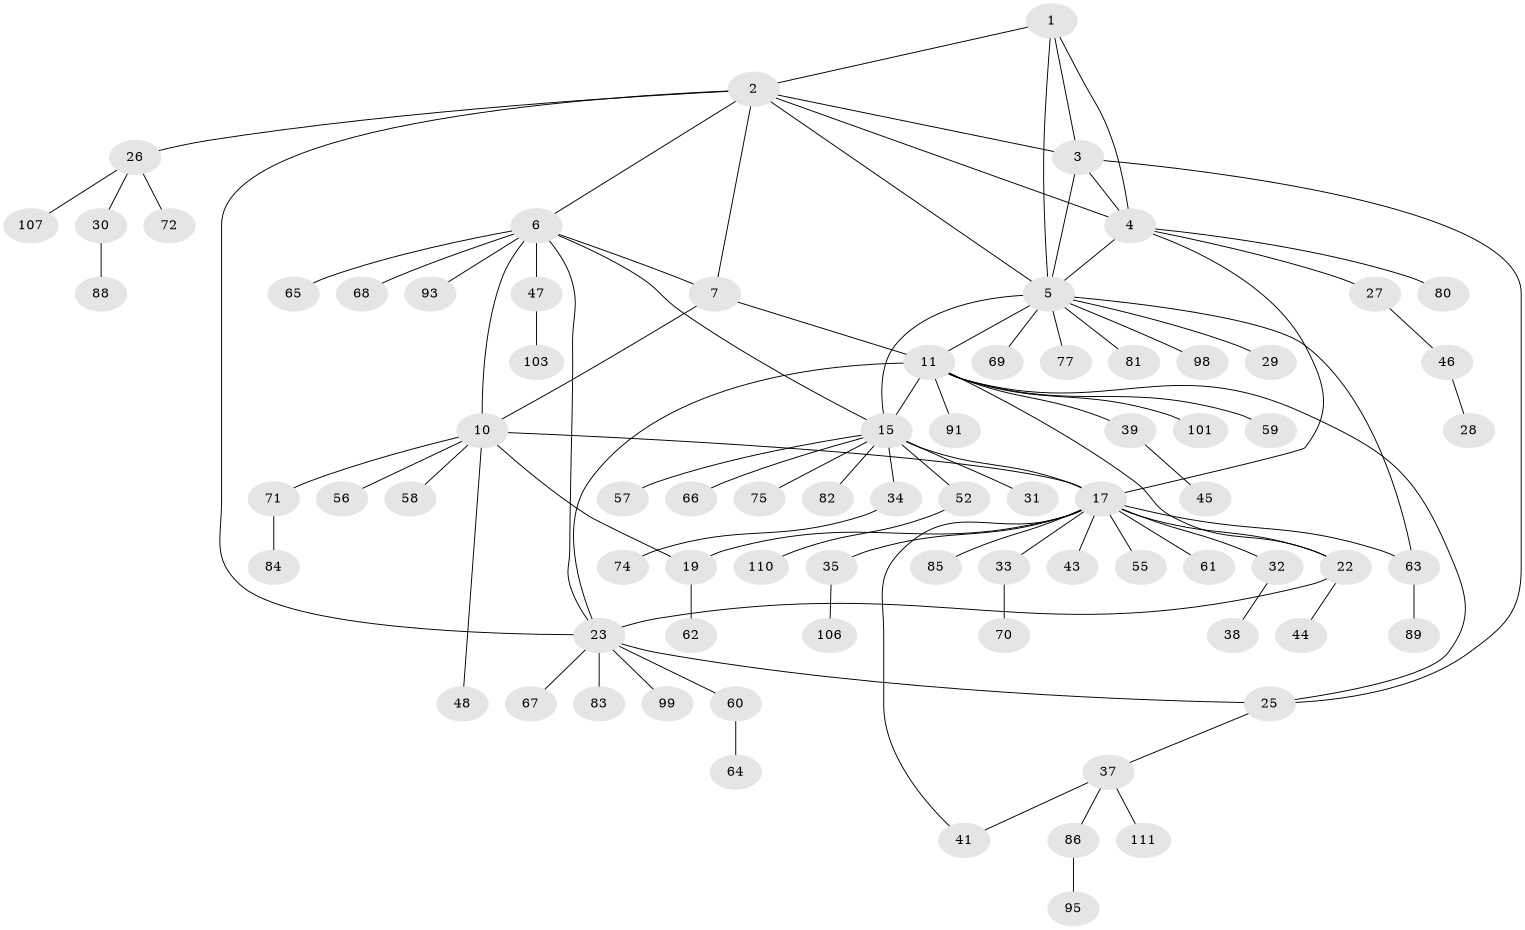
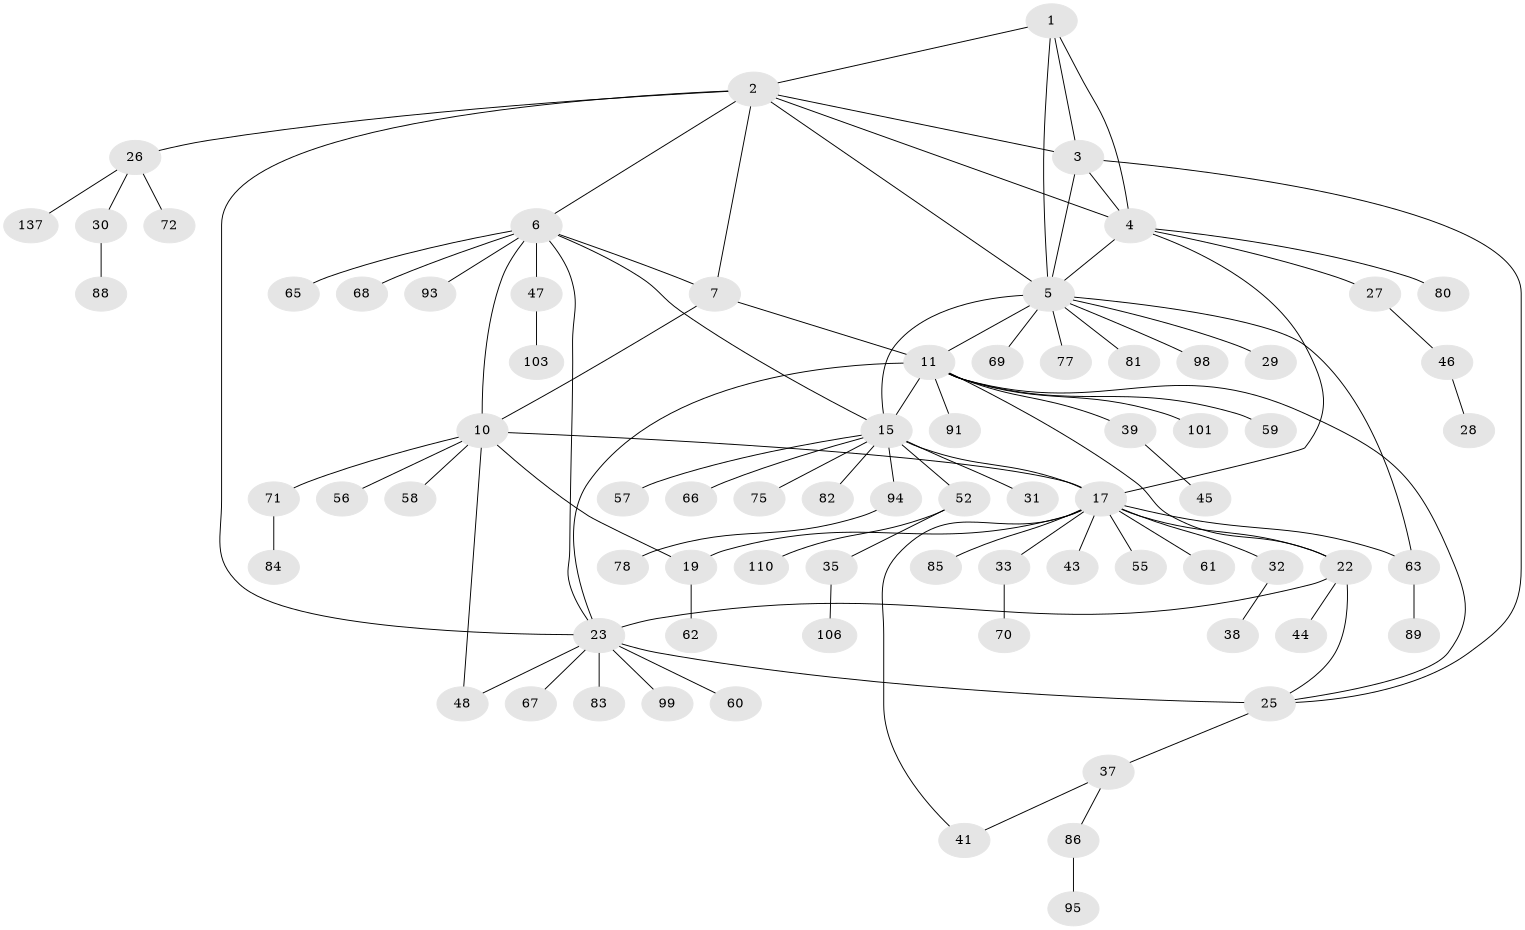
node "107": label "107" -> "137"
node "34": label "34" -> "94"
edge "17" -- "35": now "52" -- "35"
node "74": label "74" -> "78"
edge "22" -- "25": added
edge "23" -- "48": added
node "64": removed
node "111": removed
